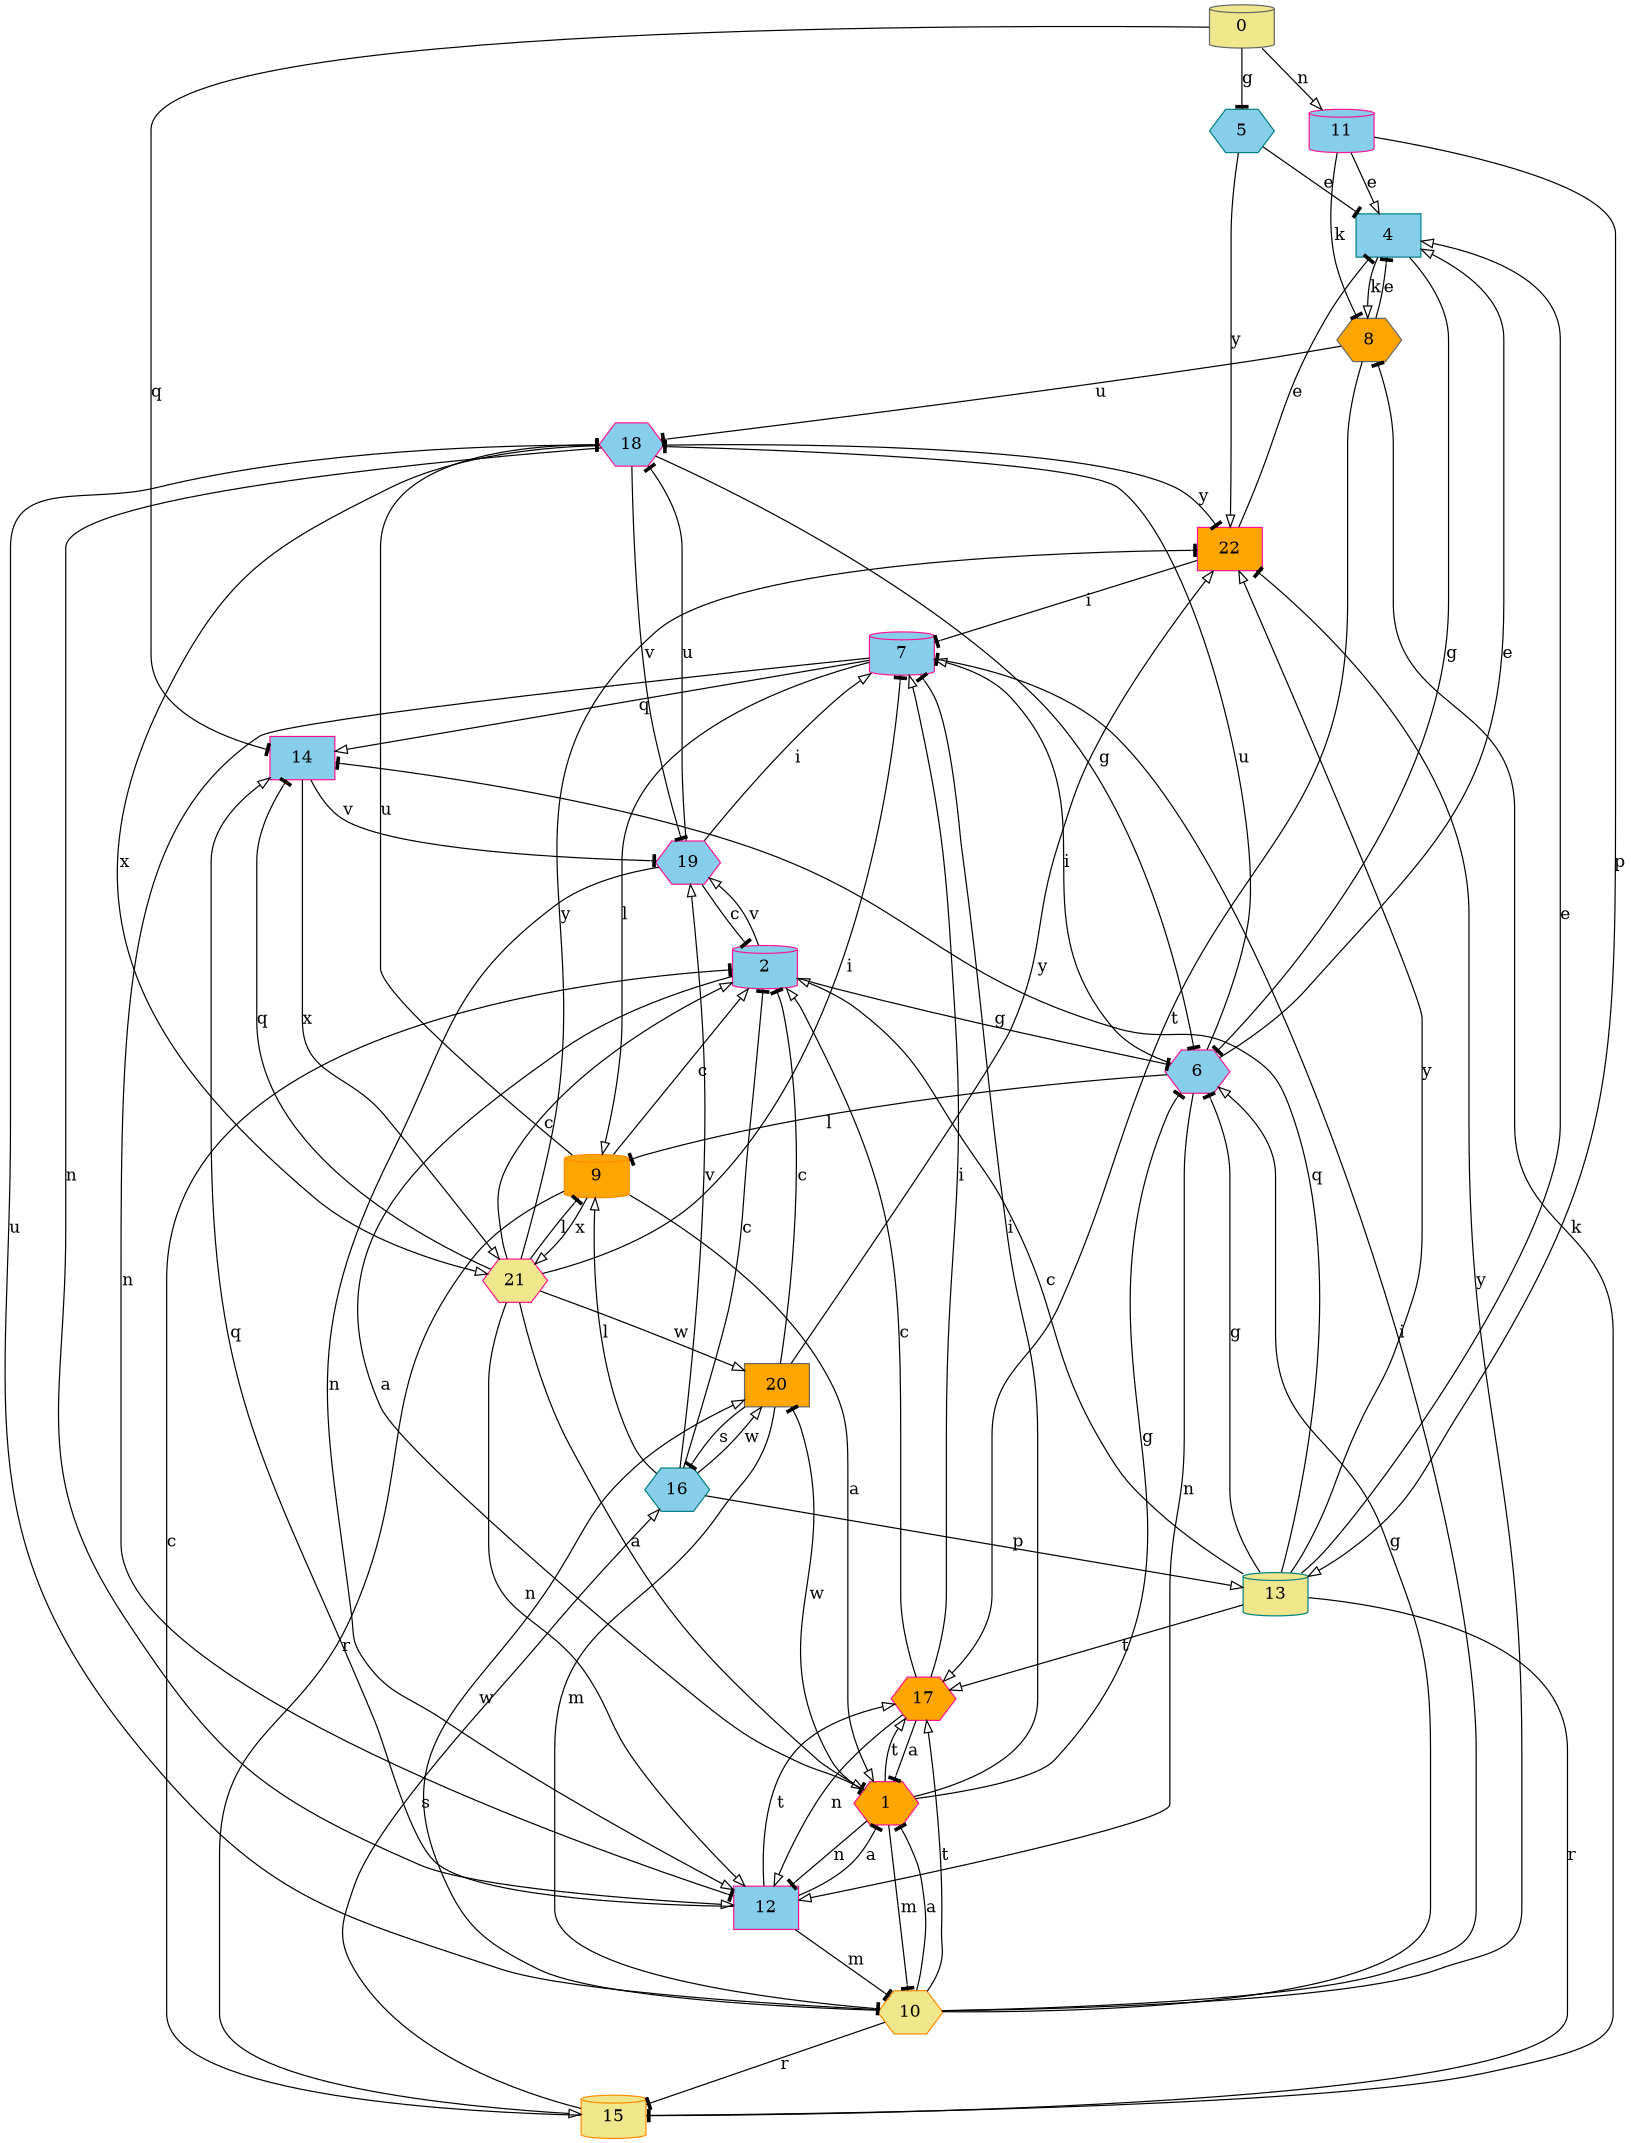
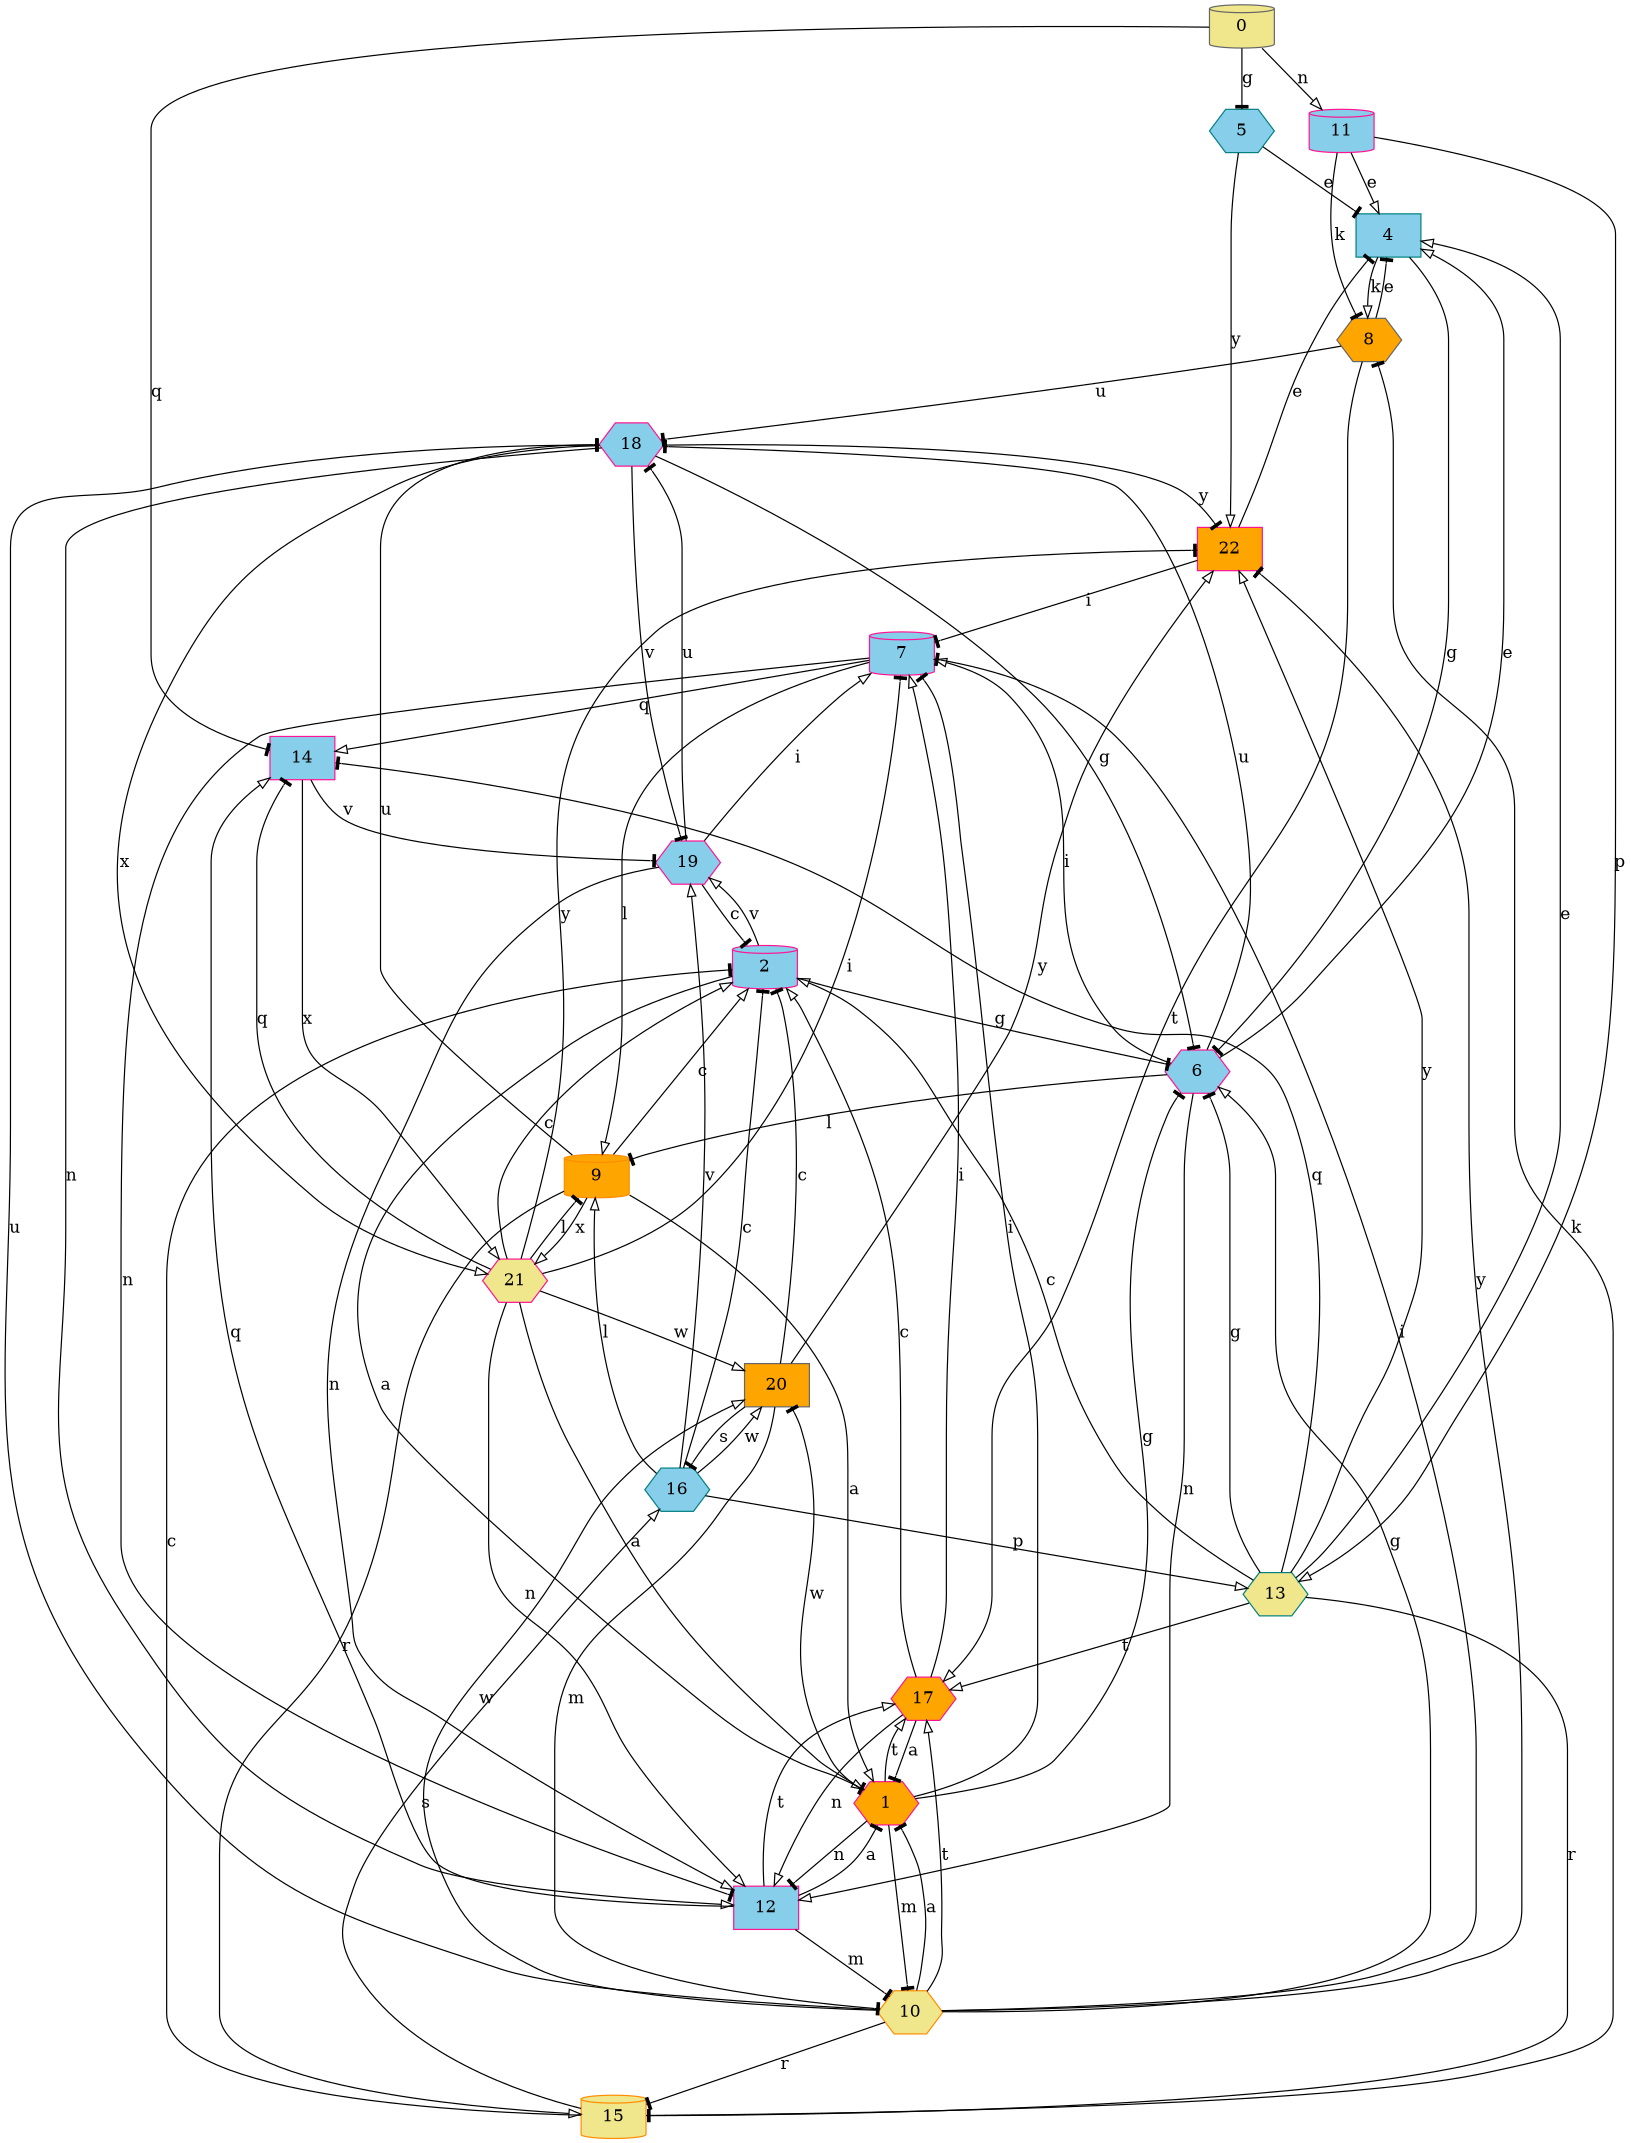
node "13": shape cylinder -> hexagon
